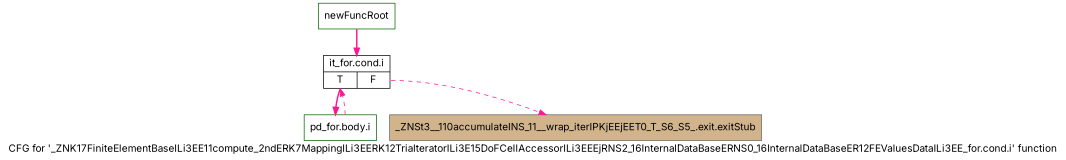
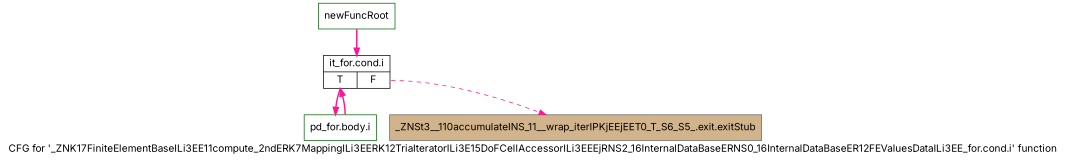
edge "pd_for.body.i" -> "it_for.cond.i": style dashed -> bold
